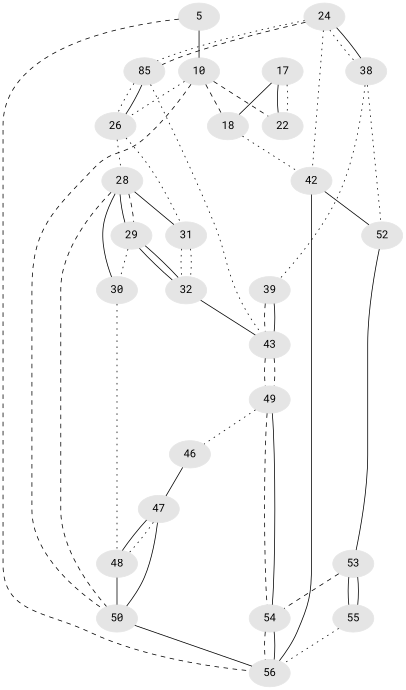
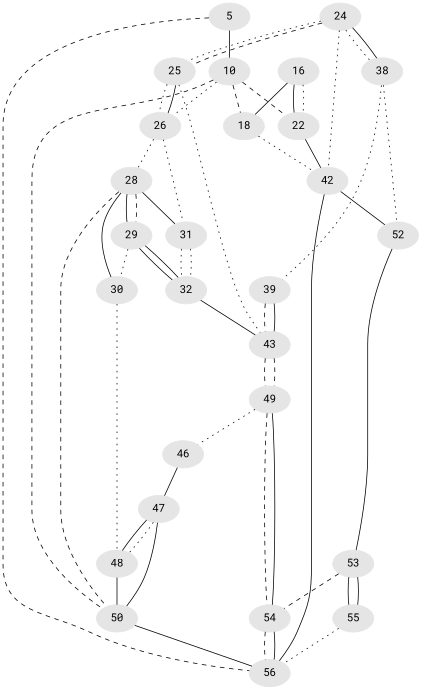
node "85": label "85" -> "25"
node "17": label "17" -> "16"
edge "22" -- "42": added
